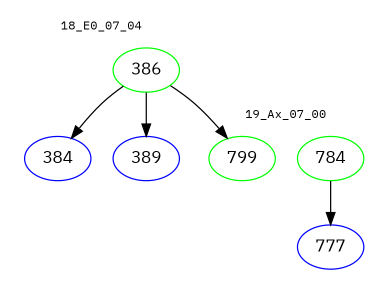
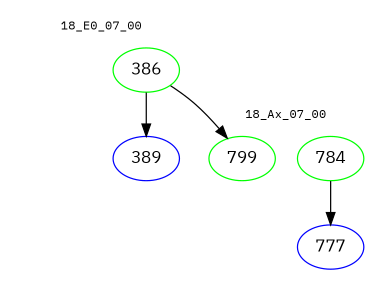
cluster "18_E0_07_04": label "18_E0_07_04" -> "18_E0_07_00"
cluster "19_Ax_07_00": label "19_Ax_07_00" -> "18_Ax_07_00"
node "384": removed
